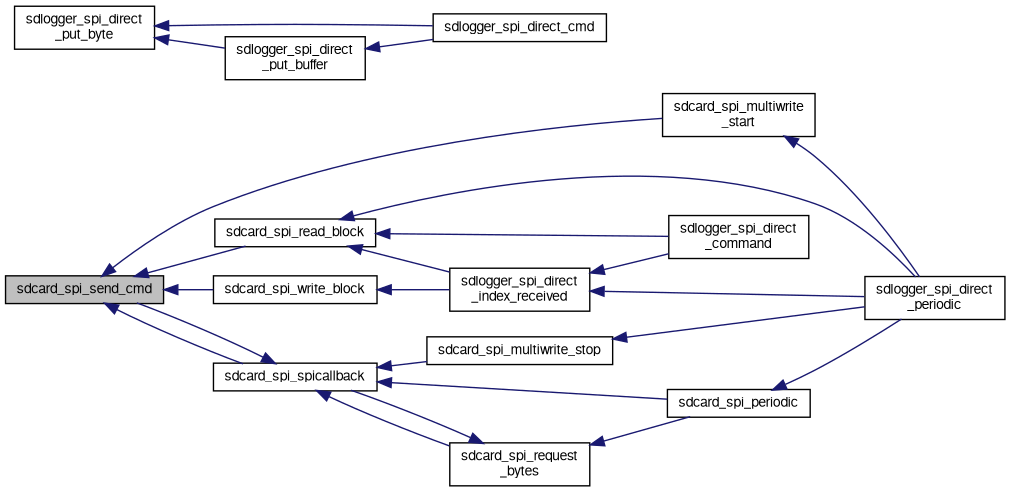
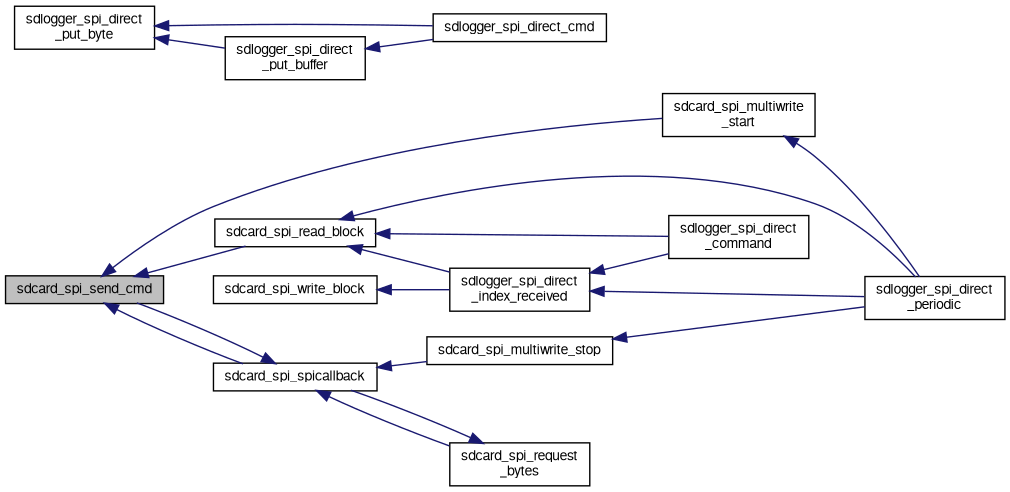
edge "sdcard_spi_write_block" -> "sdcard_spi_send_cmd": removed
node "sdcard_spi_periodic": removed
